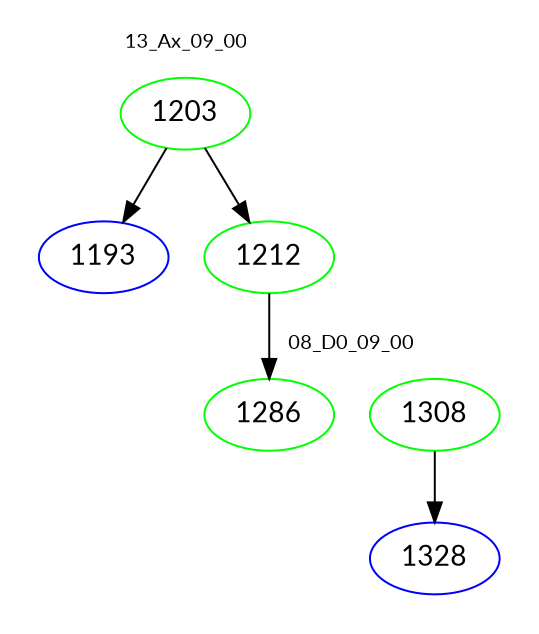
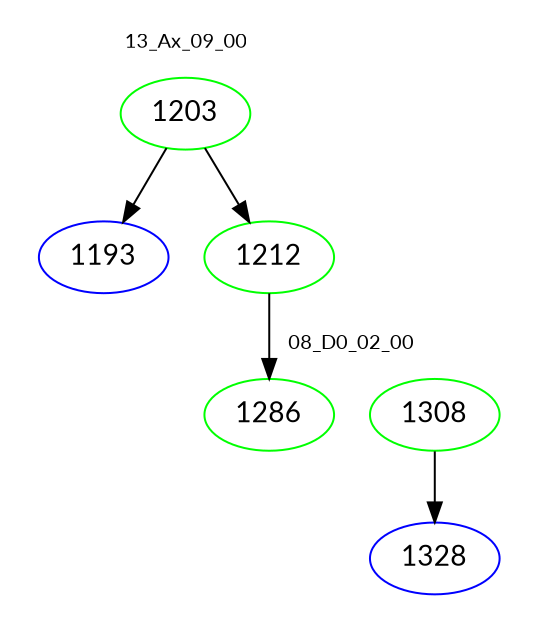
cluster "08_D0_09_00": label "08_D0_09_00" -> "08_D0_02_00"
